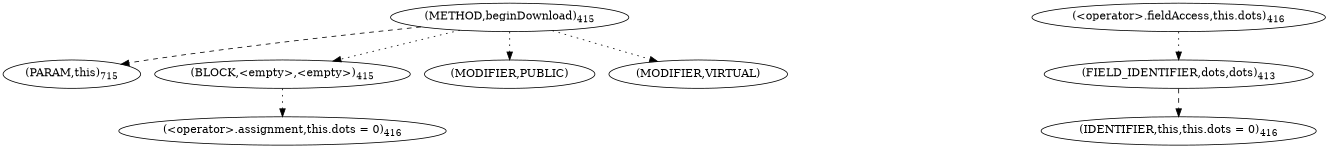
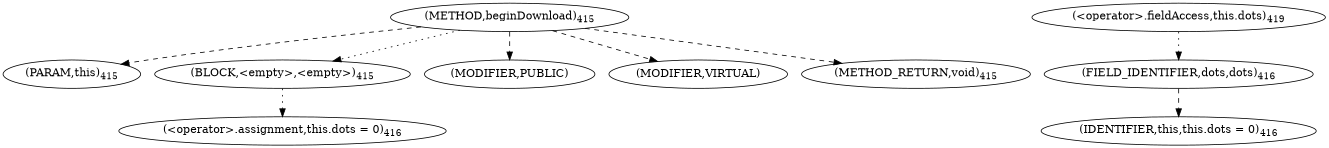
node "(<operator>.fieldAccess,this.dots)": text "416" -> "419"
edge "(METHOD,beginDownload)" -> "(MODIFIER,PUBLIC)": style dotted -> dashed
edge "(METHOD,beginDownload)" -> "(MODIFIER,VIRTUAL)": style dotted -> dashed
node "(PARAM,this)": text "715" -> "415"
node "(FIELD_IDENTIFIER,dots,dots)": text "413" -> "416"
node "(METHOD_RETURN,void)": added
